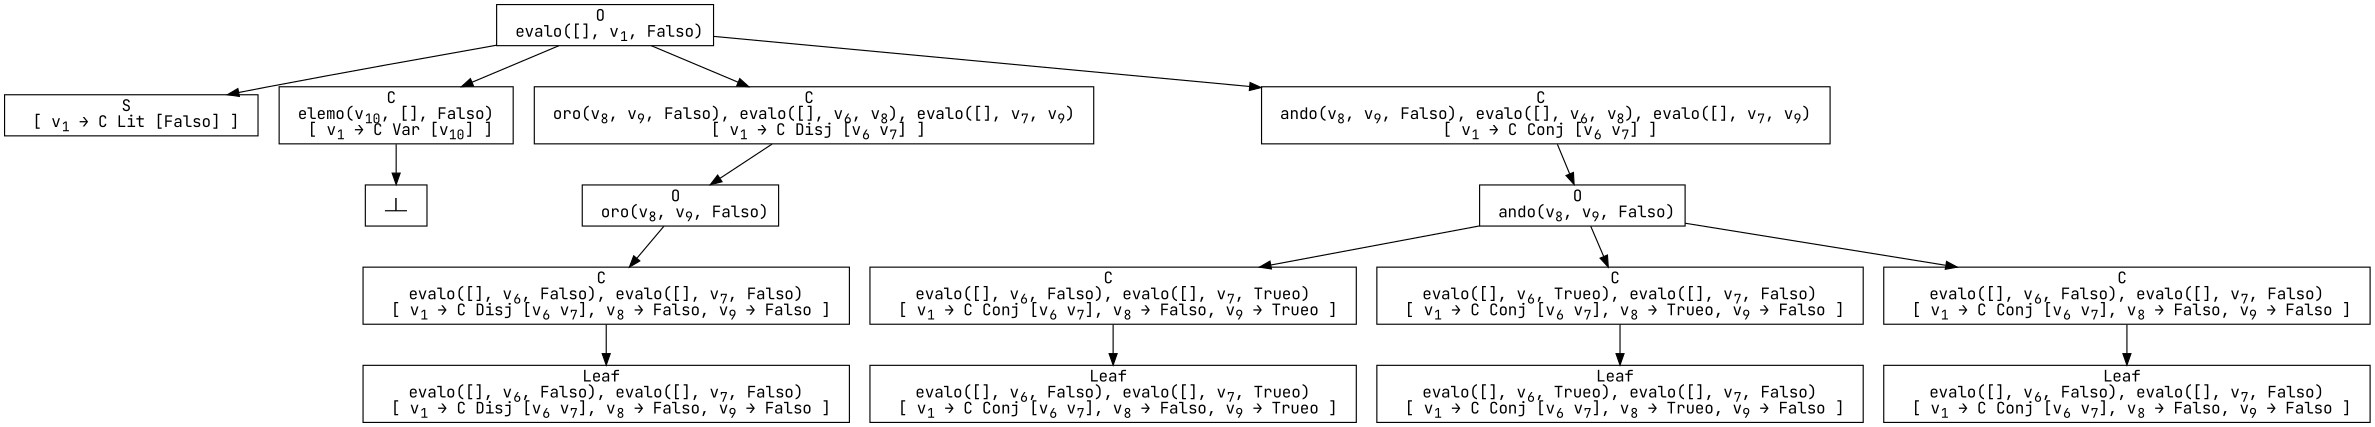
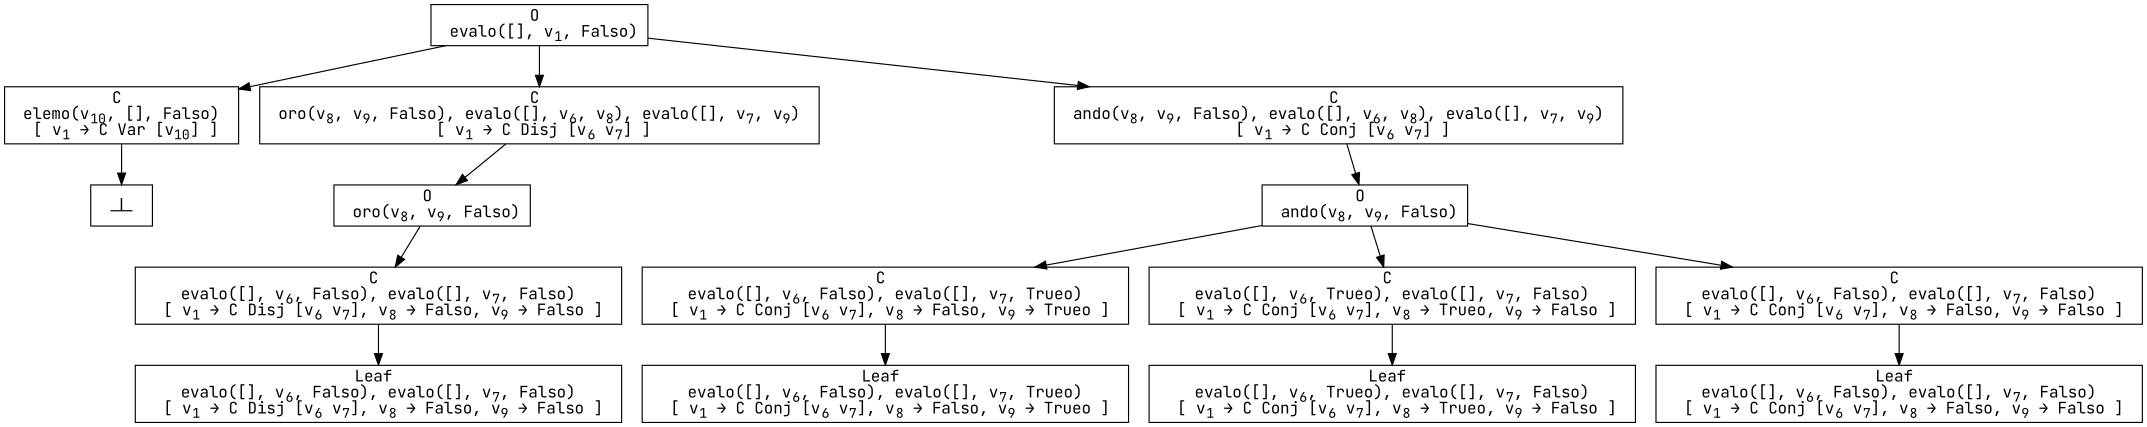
node "S": removed
